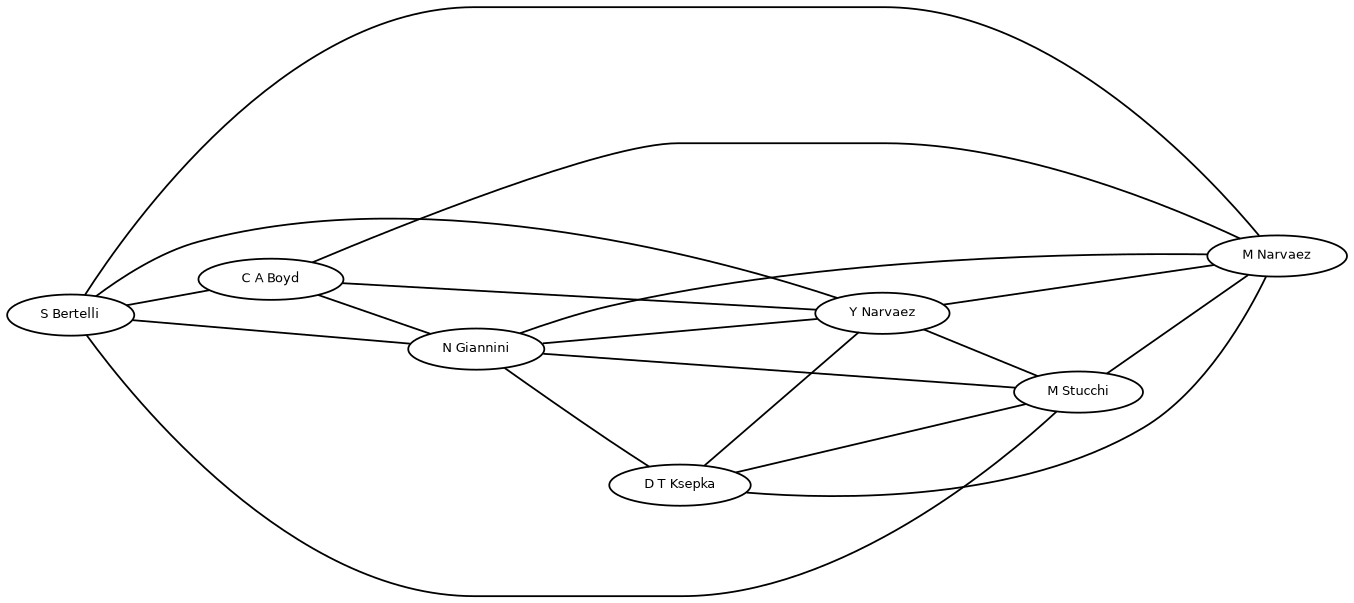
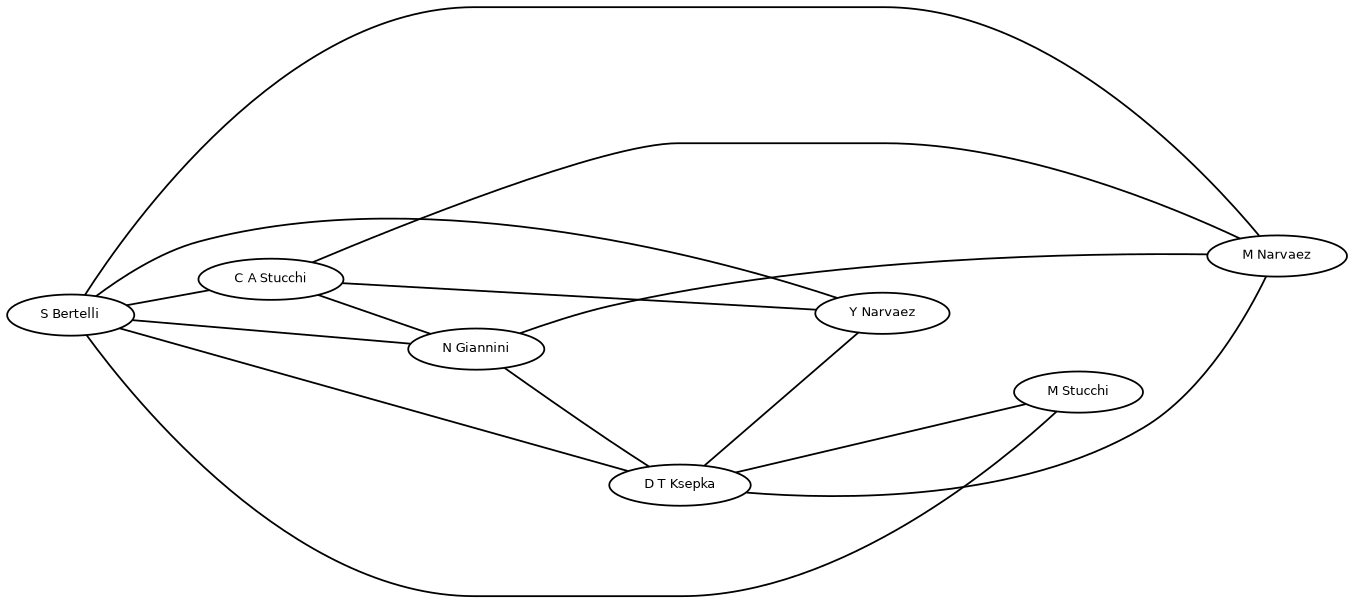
node "C A Boyd": label "C A Boyd" -> "C A Stucchi"
edge "M Narvaez" -- "Y Narvaez": removed
edge "M Narvaez" -- "M Stucchi": removed
edge "Y Narvaez" -- "N Giannini": removed
edge "Y Narvaez" -- "M Stucchi": removed
edge "N Giannini" -- "M Stucchi": removed
edge "S Bertelli" -- "D T Ksepka": added
